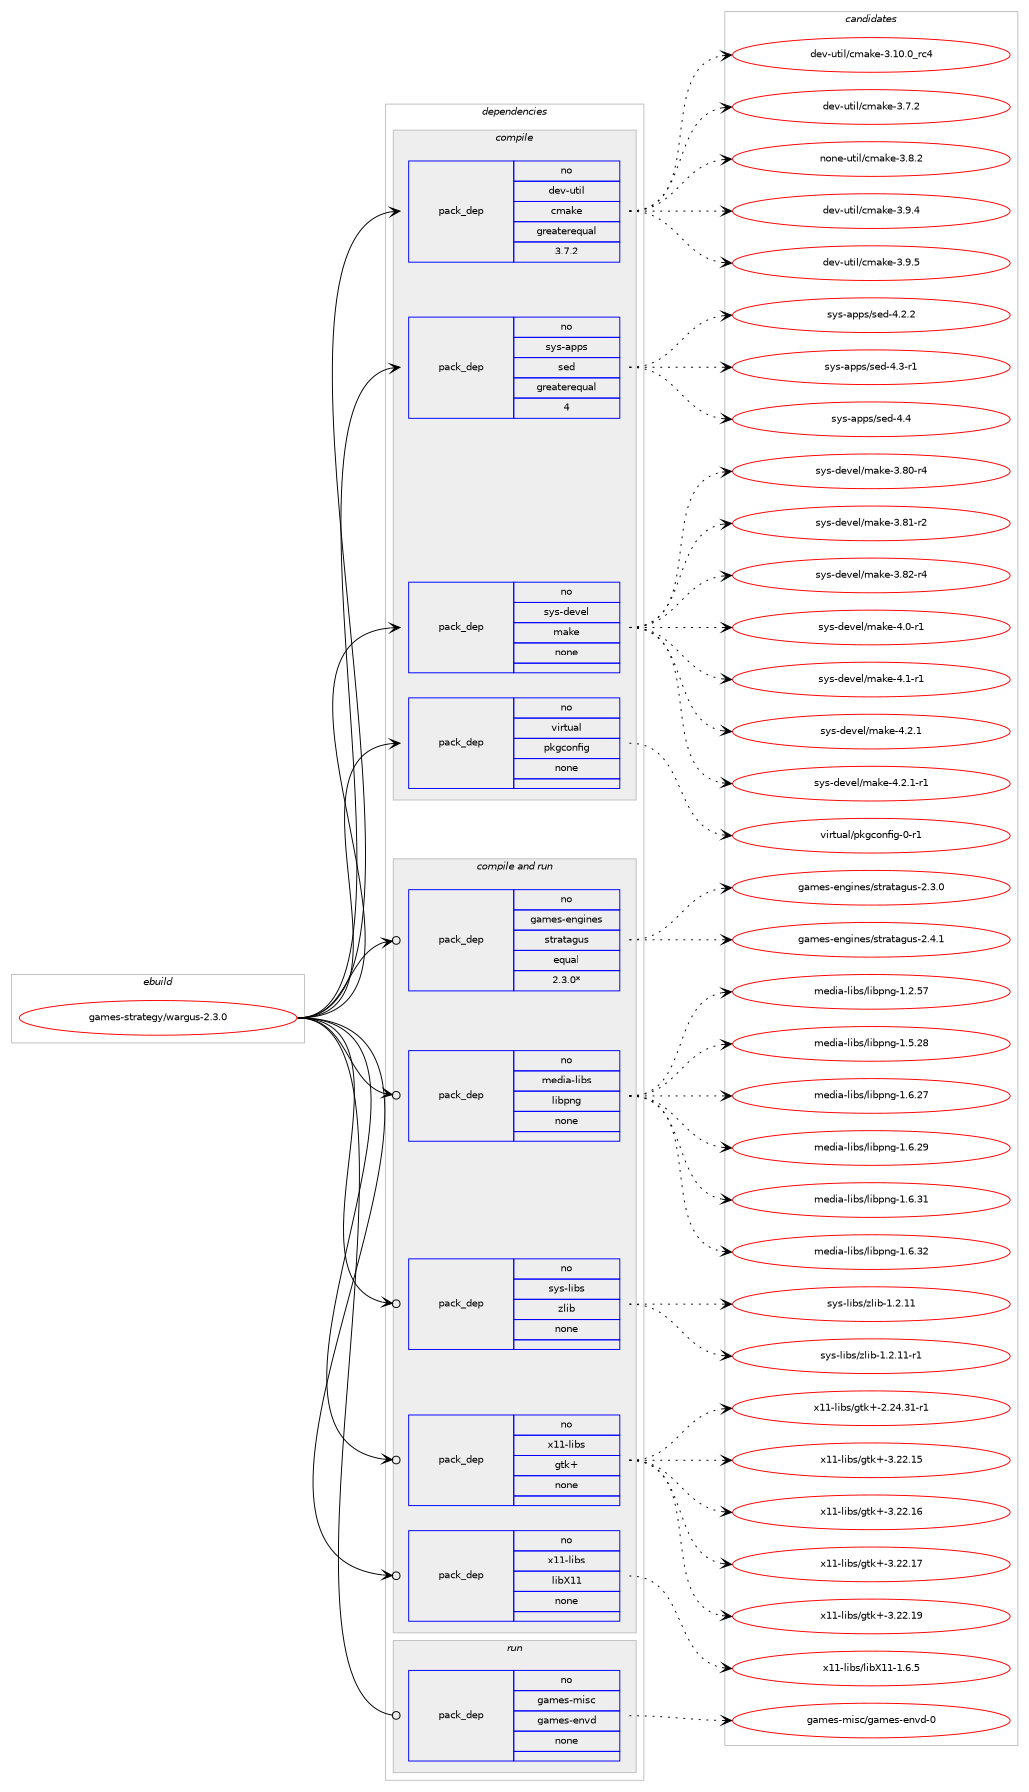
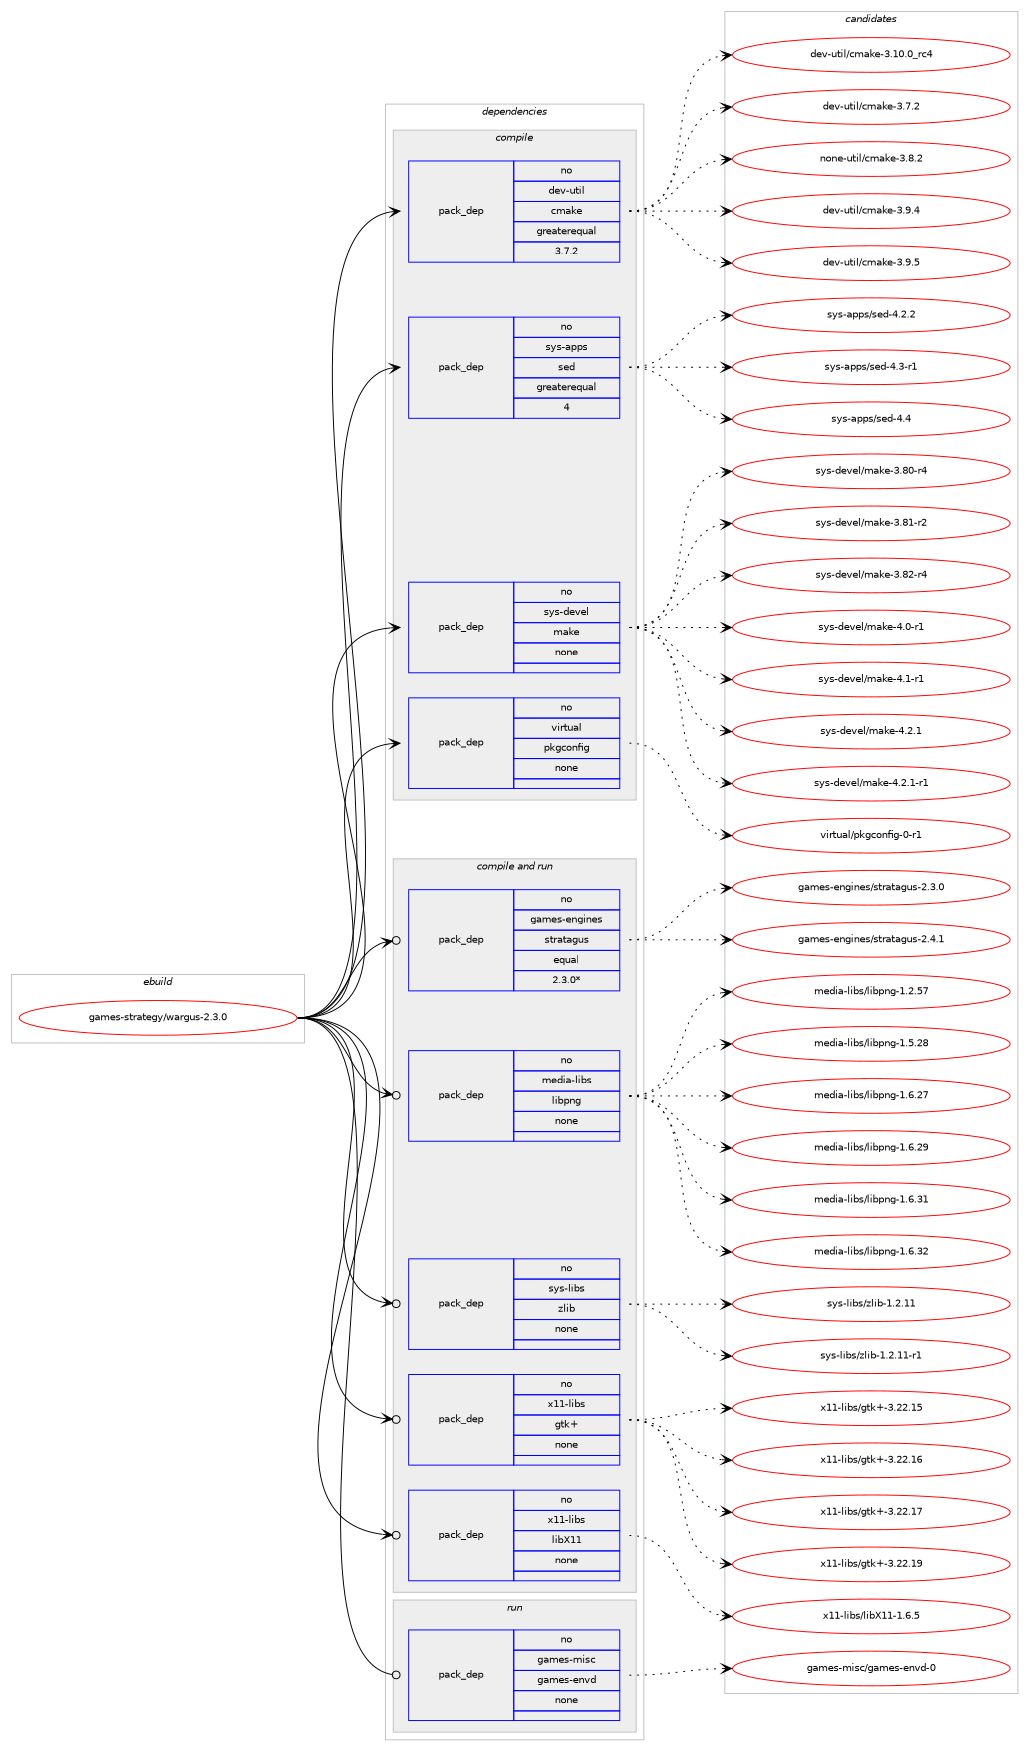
node "x11-libs/gtk+-2.24.31-r1": removed
